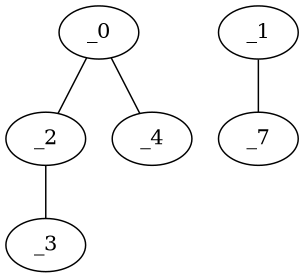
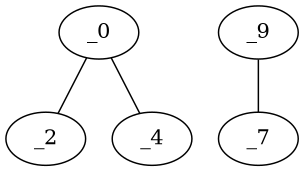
node "_1": label "_1" -> "_9"
node "_3": removed
